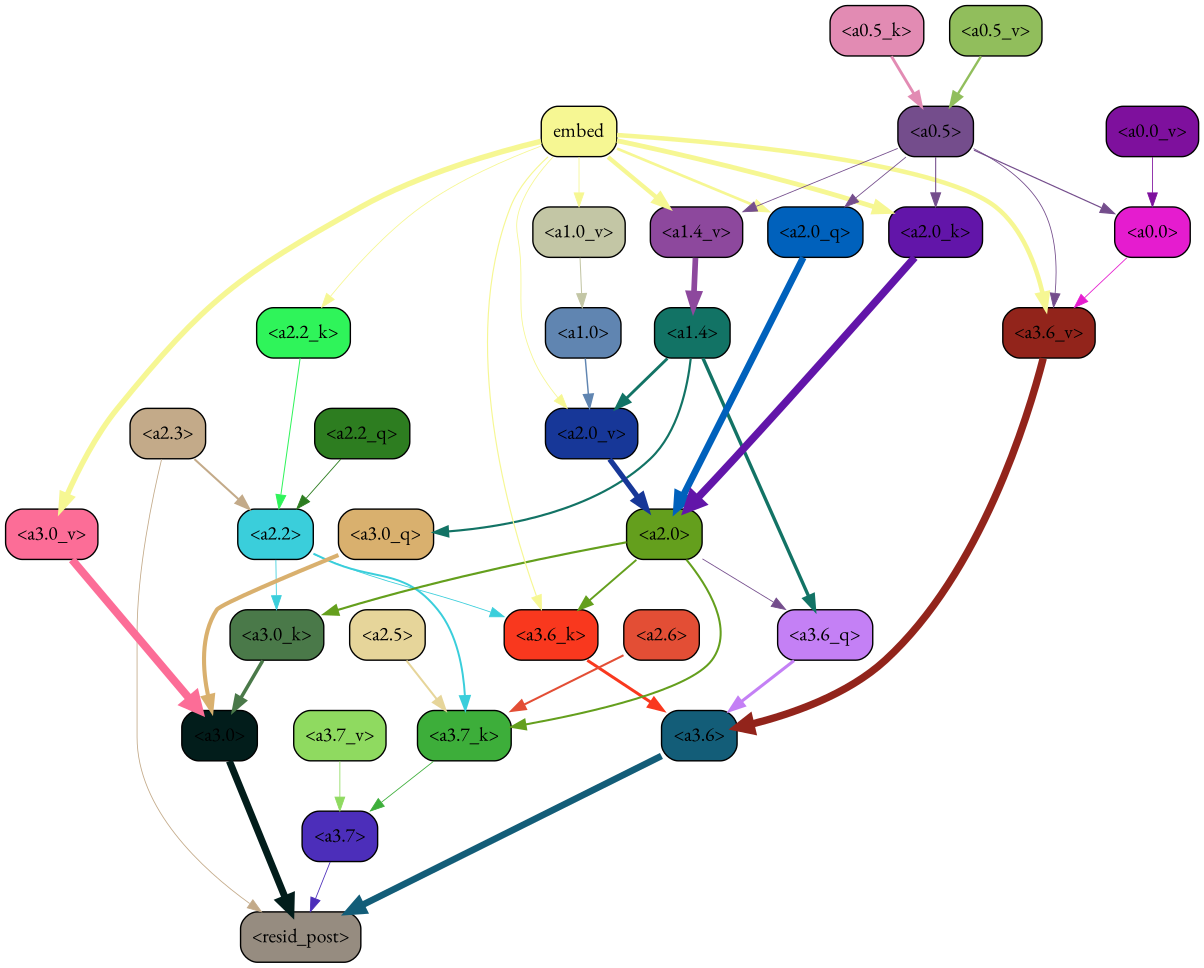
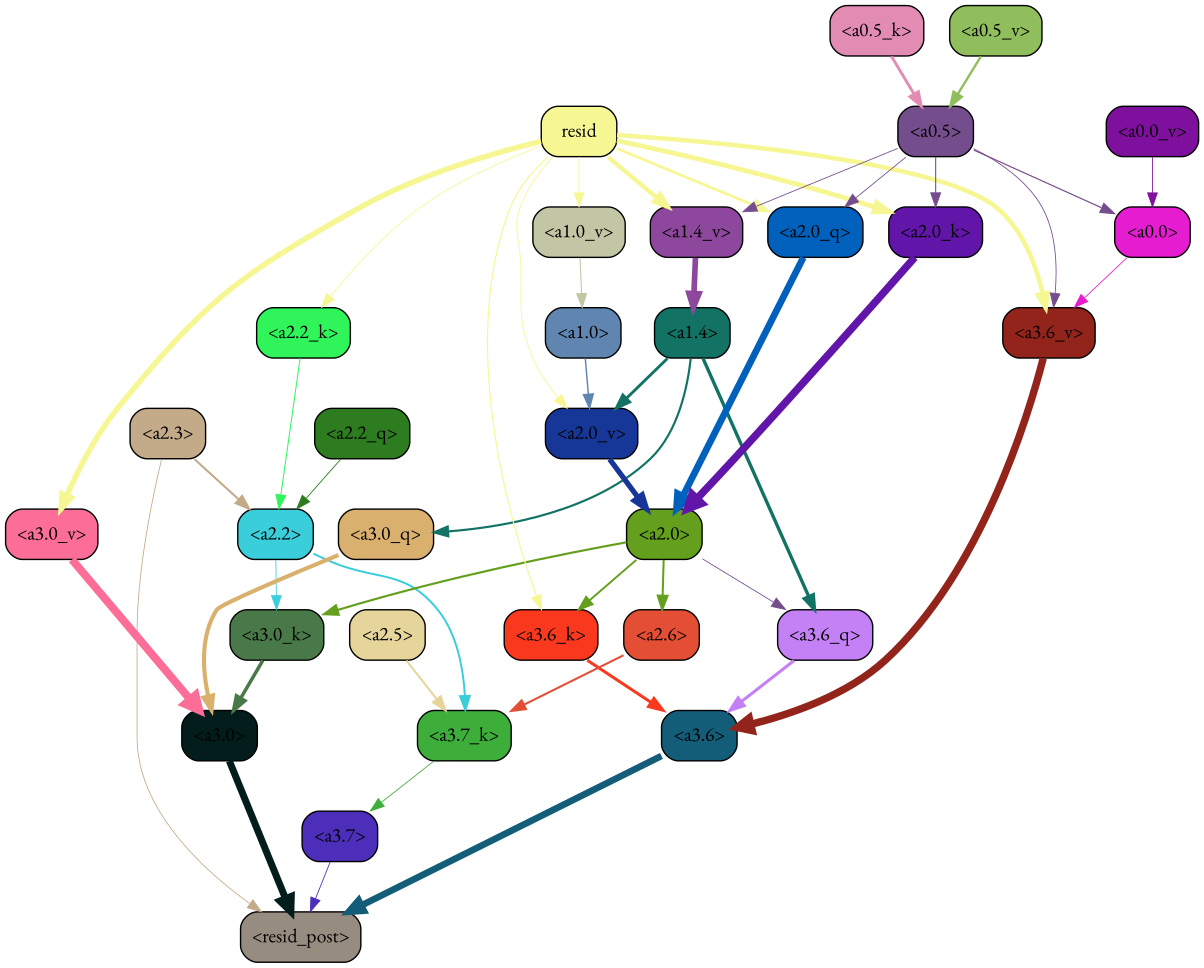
node "embed": label "embed" -> "resid"
edge "<a2.2>" -> "<a3.6_k>": removed
edge "<a2.0>" -> "<a3.7_k>": now "<a2.0>" -> "<a2.6>"
node "<a3.7_v>": removed
